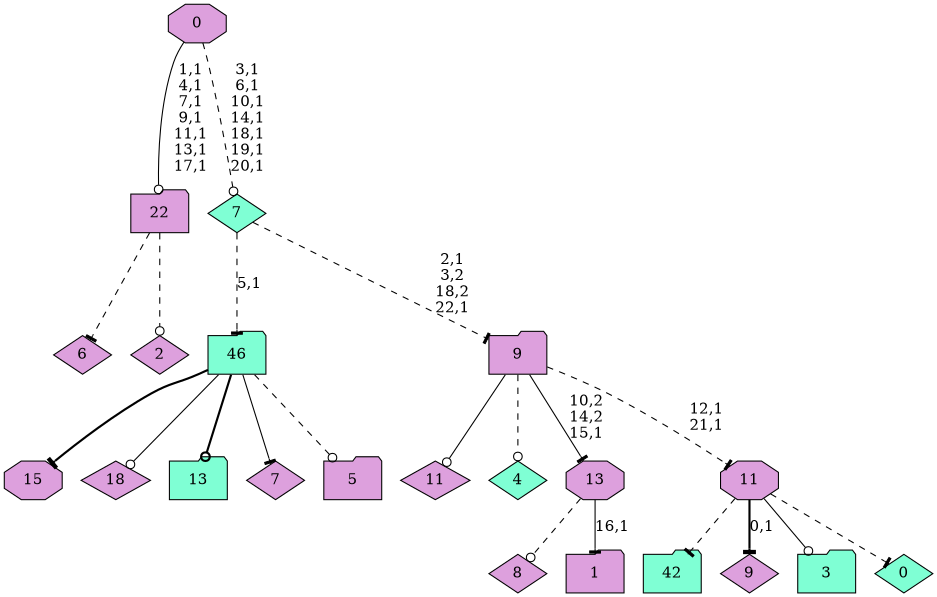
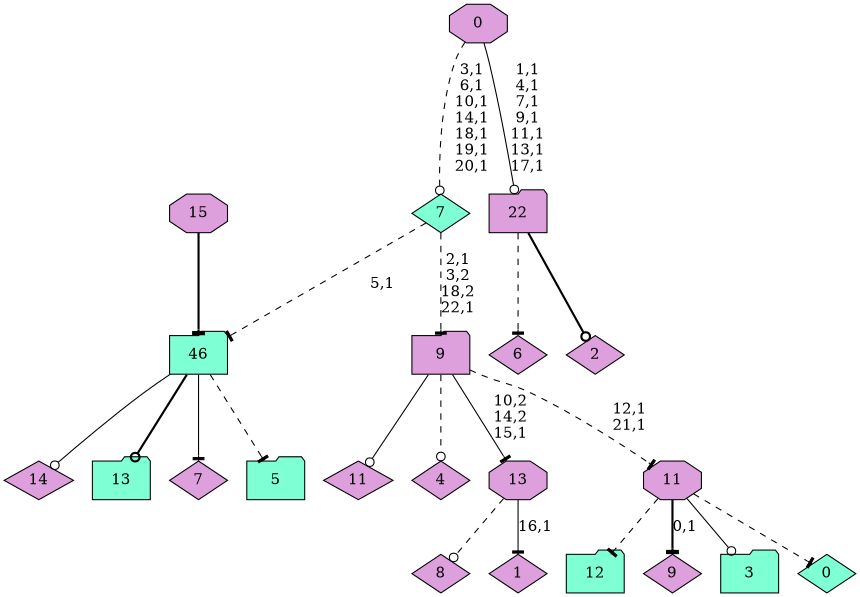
edge "22" -> "2": style dashed -> bold
edge "46" -> "15": reversed
edge "46" -> "5": arrowhead odot -> tee
node "18": label "18" -> "14"
node "5": fillcolor plum -> aquamarine
node "4": fillcolor aquamarine -> plum
node "1": shape folder -> diamond
node "42": label "42" -> "12"
